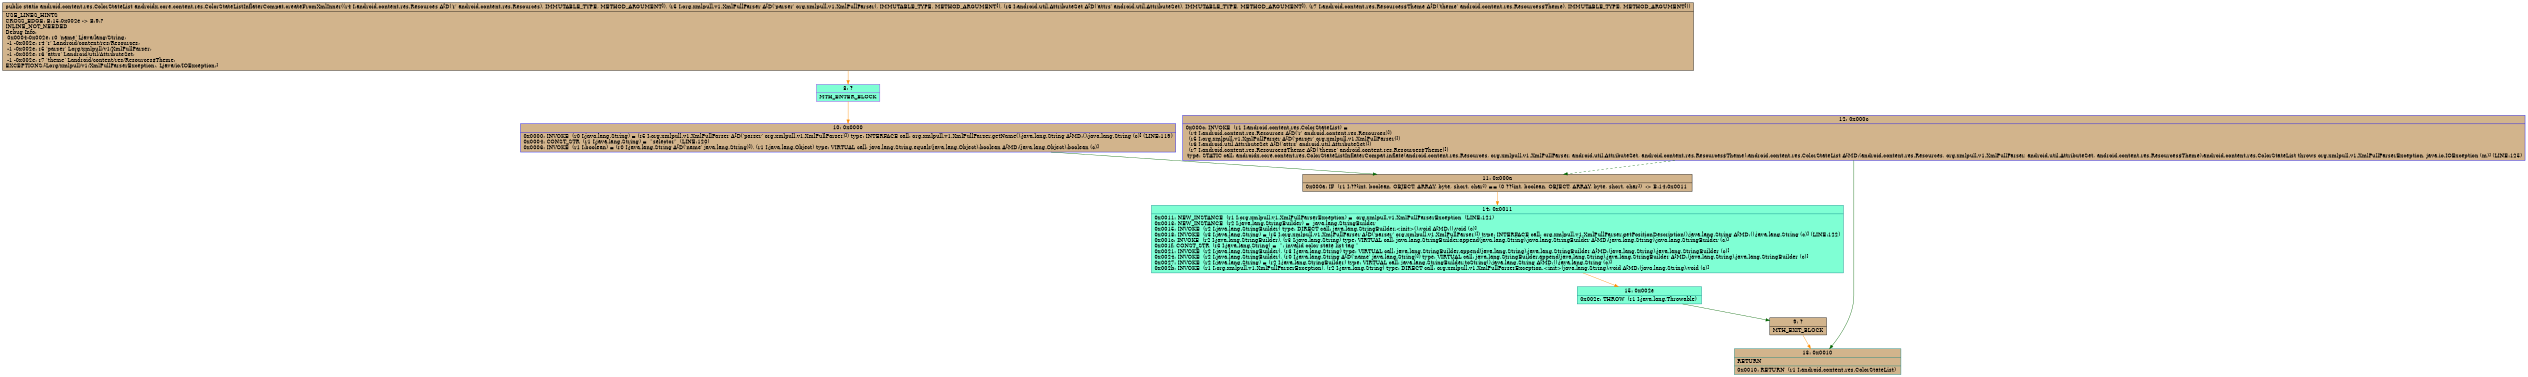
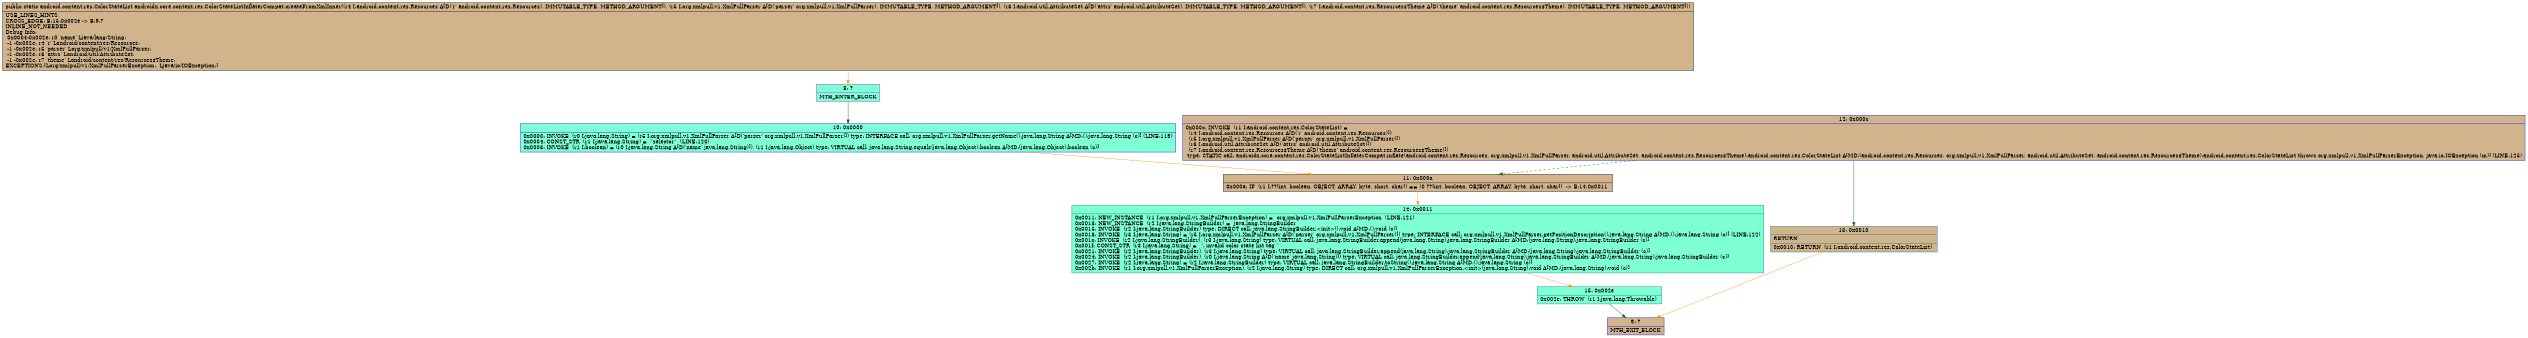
edge "8: ?" -> "10: 0x0000": color darkorange -> darkgreen
node "10: 0x0000": fillcolor tan -> aquamarine
edge "10: 0x0000" -> "11: 0x000a": color darkgreen -> darkorange
node "9: ?": color black -> blue
edge "9: ?" -> "13: 0x0010": reversed
